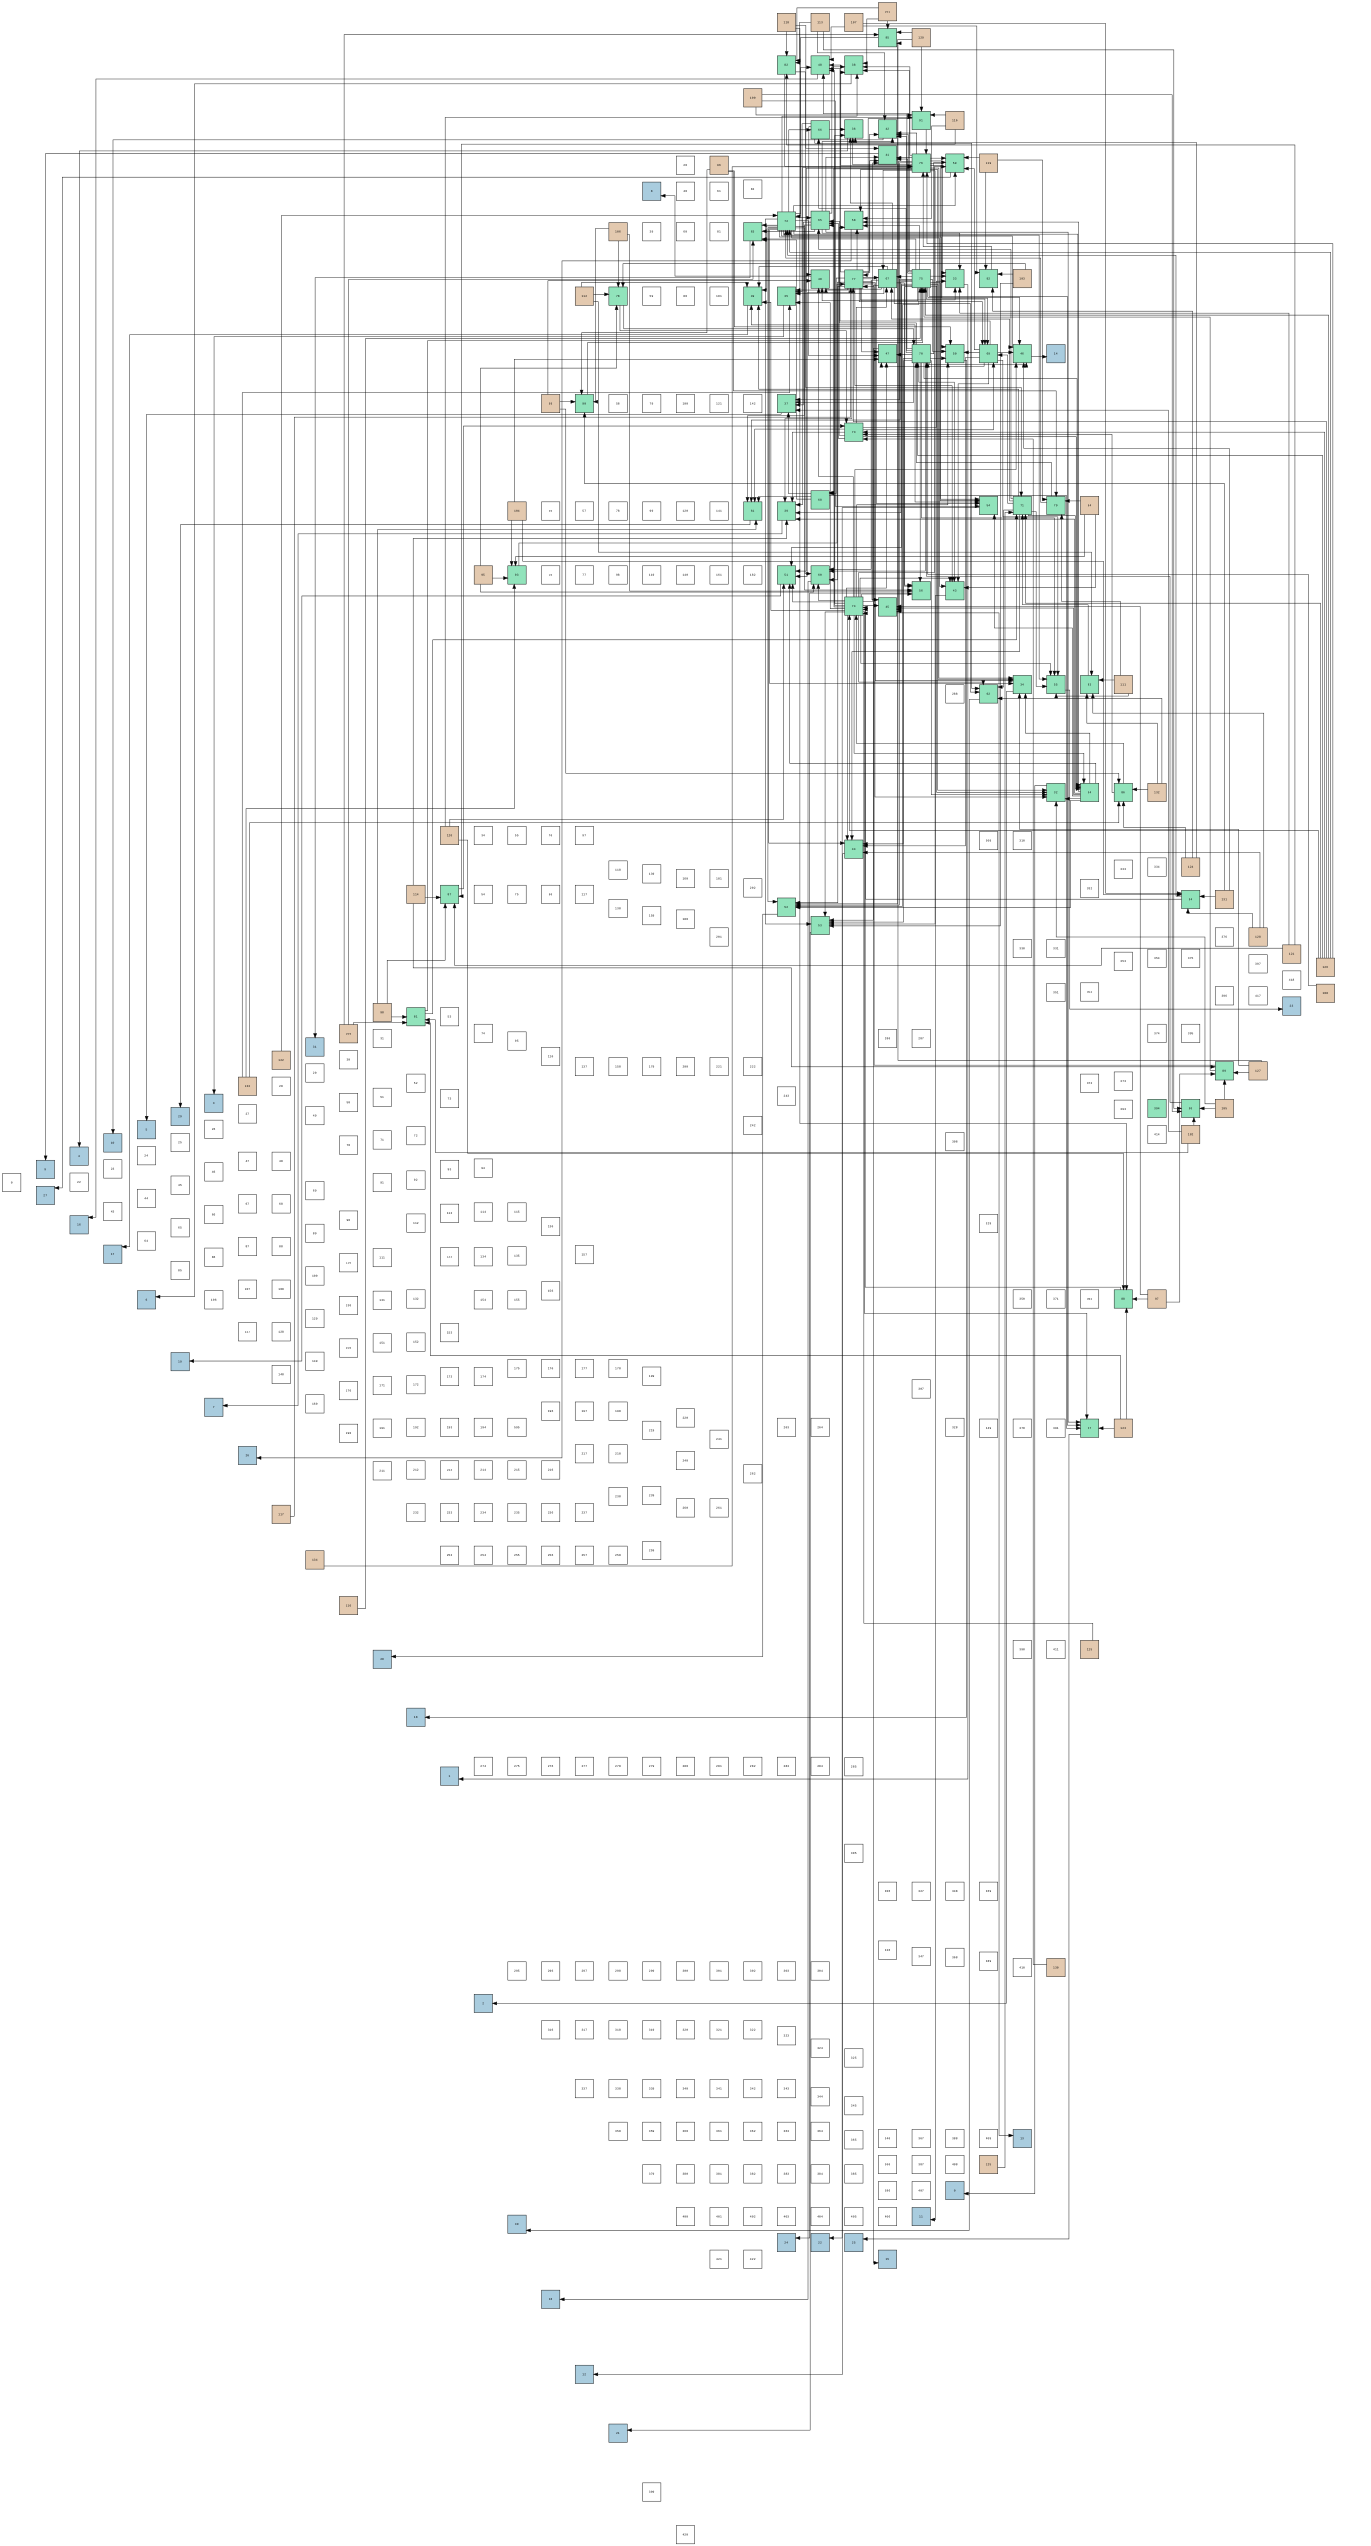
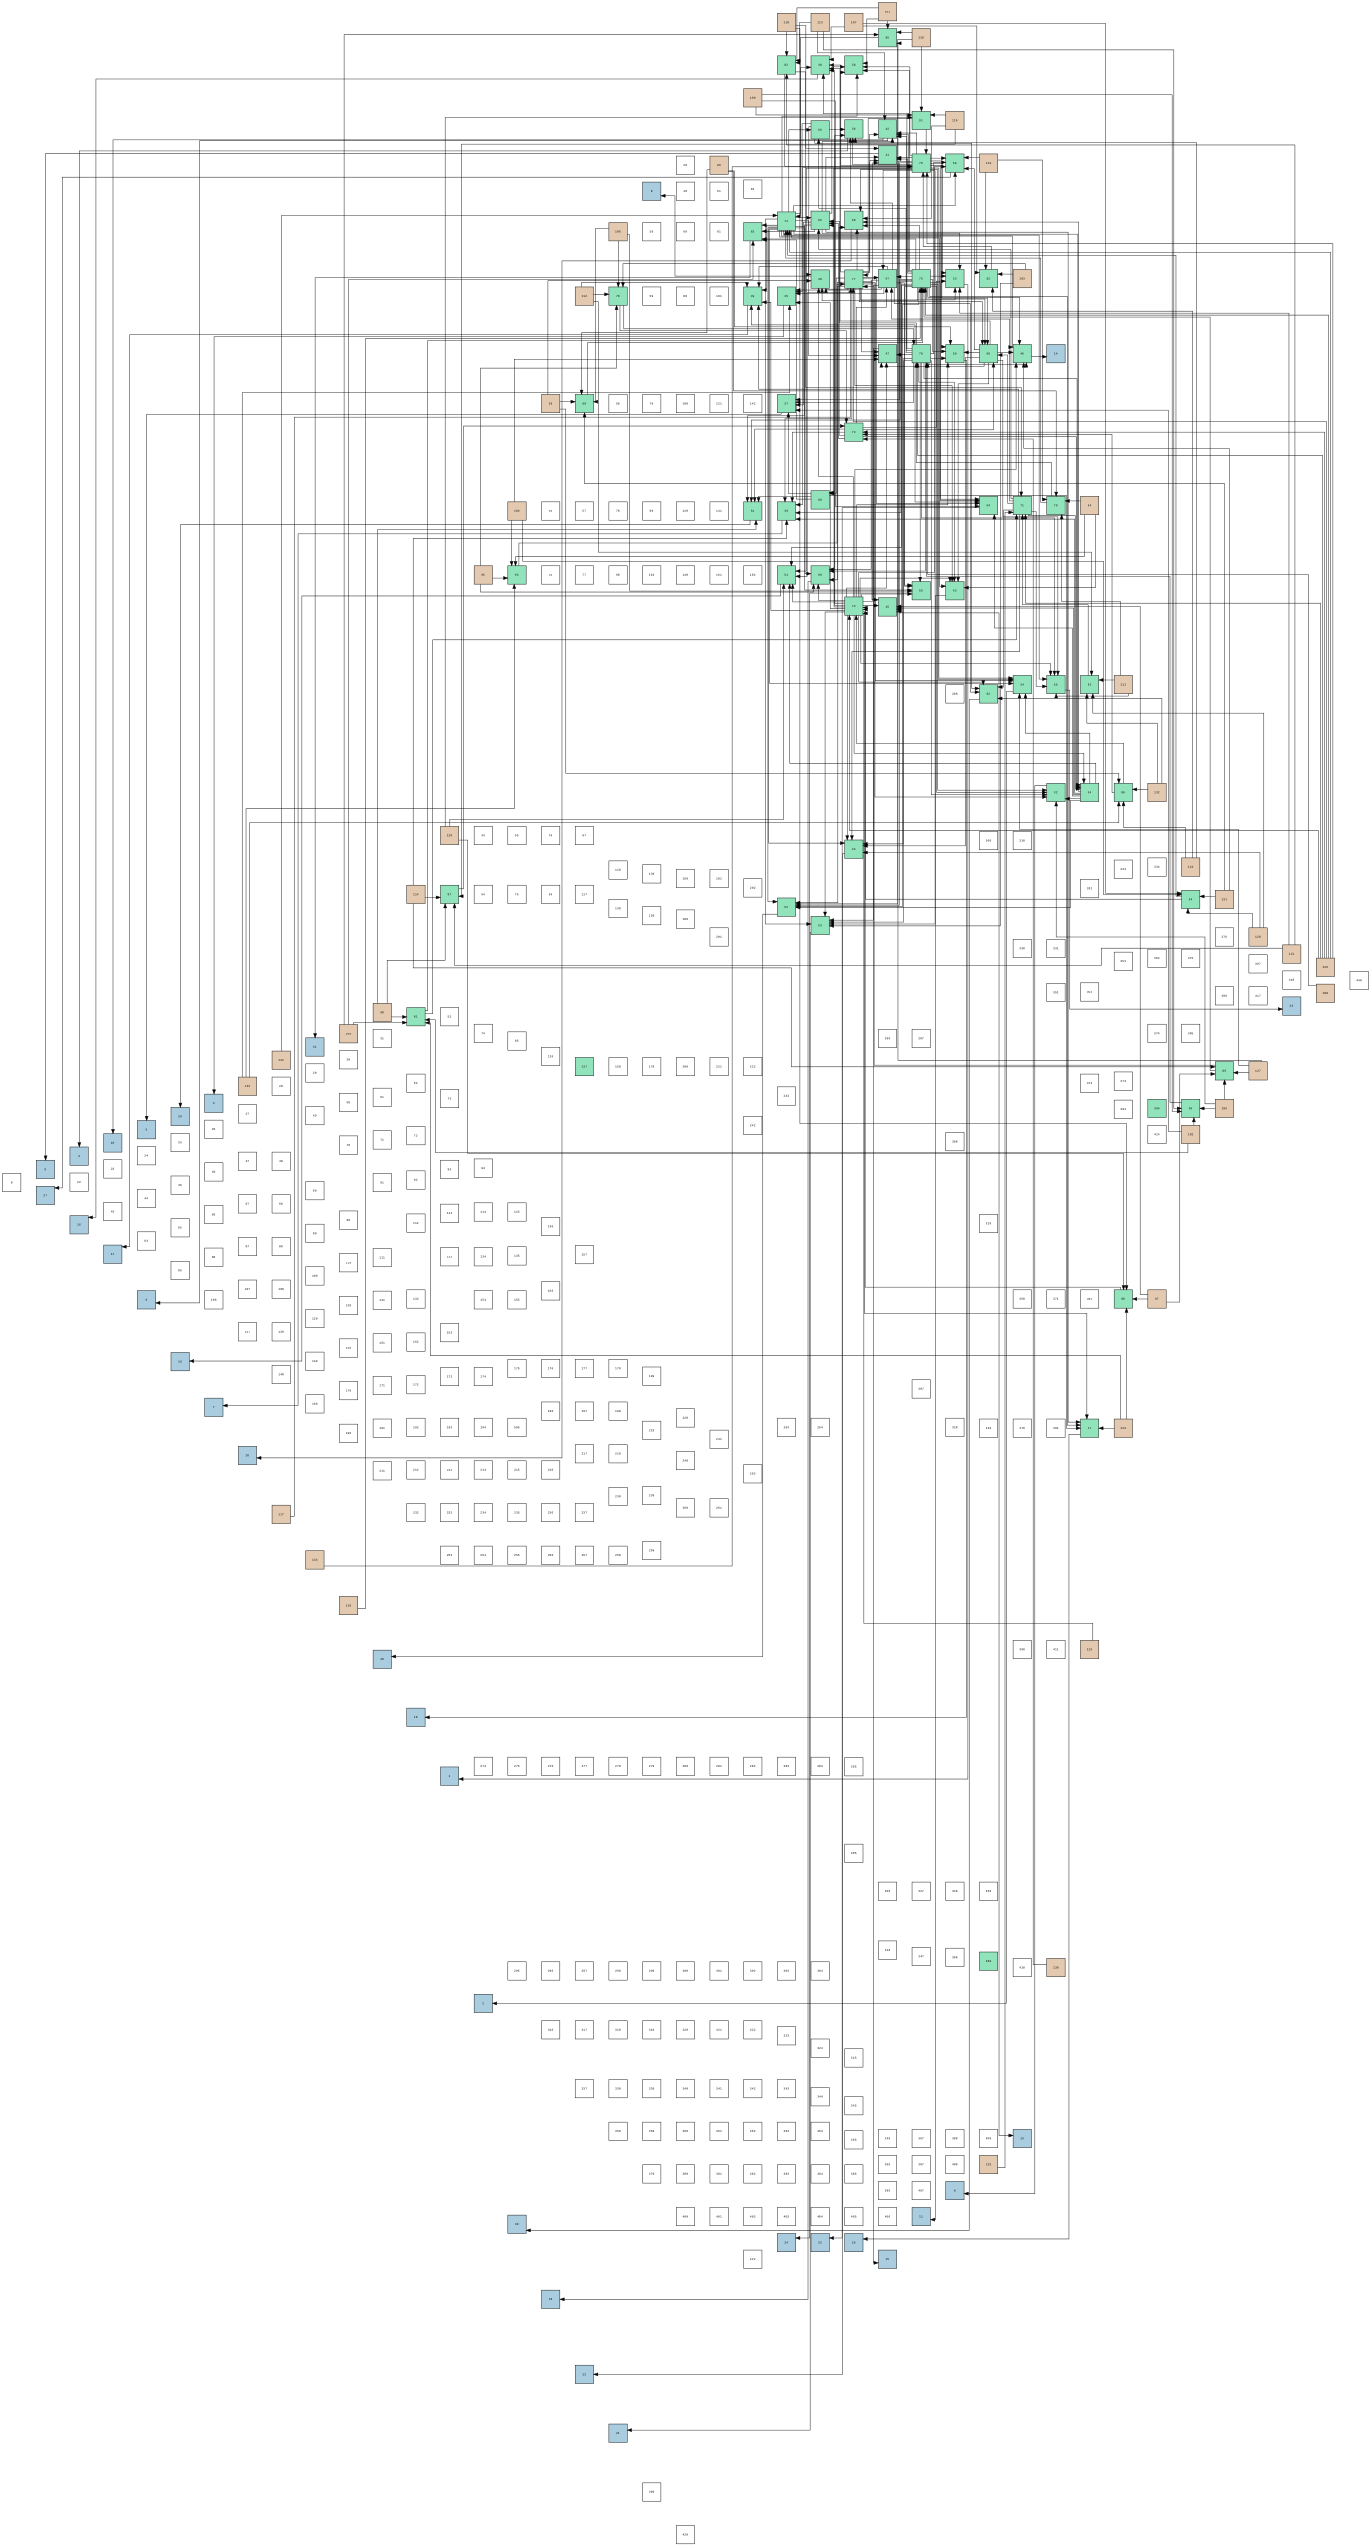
edge "38" -> "6": now "42" -> "6"
node "440": added
node "137": fillcolor #ffffff -> #91e3bb
node "389": fillcolor #ffffff -> #91e3bb
node "421": removed
